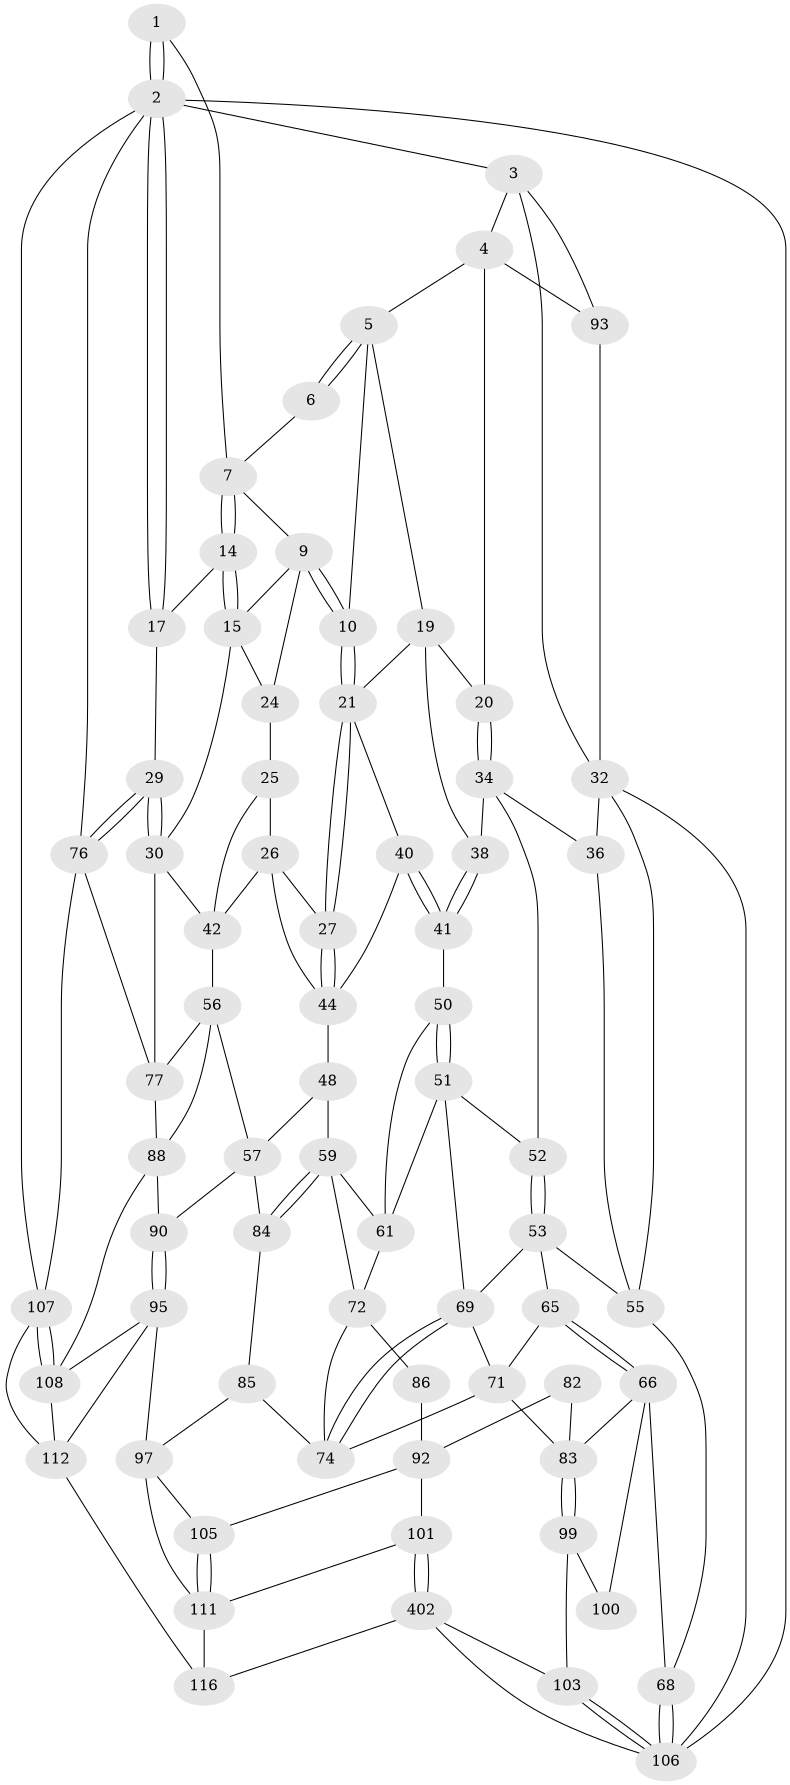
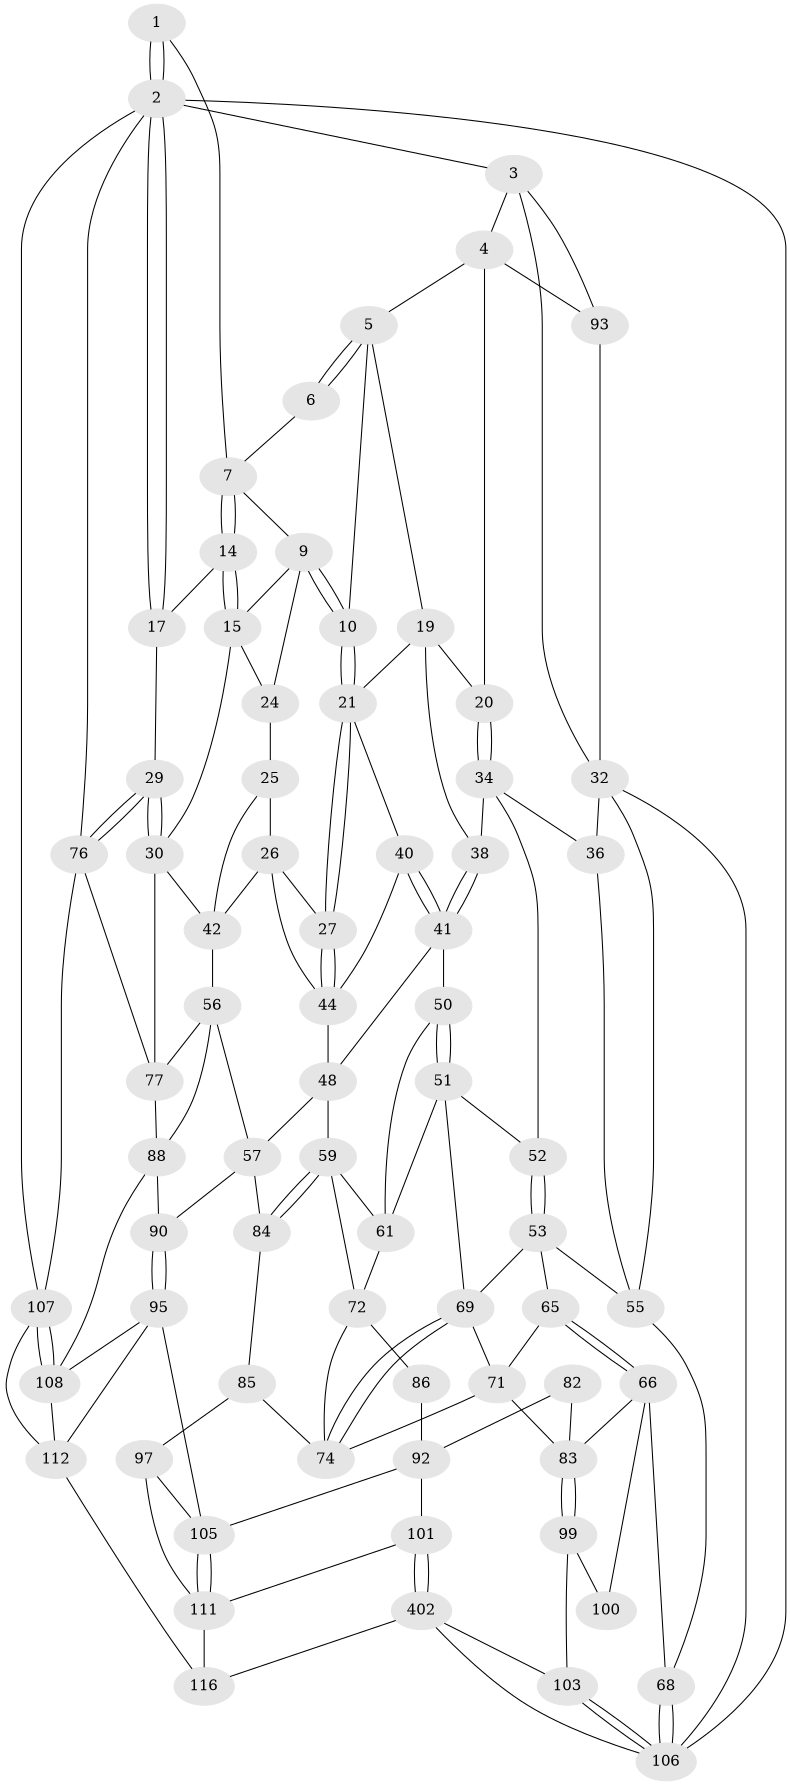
edge "41" -- "48": added
edge "95" -- "97": now "95" -- "105"
